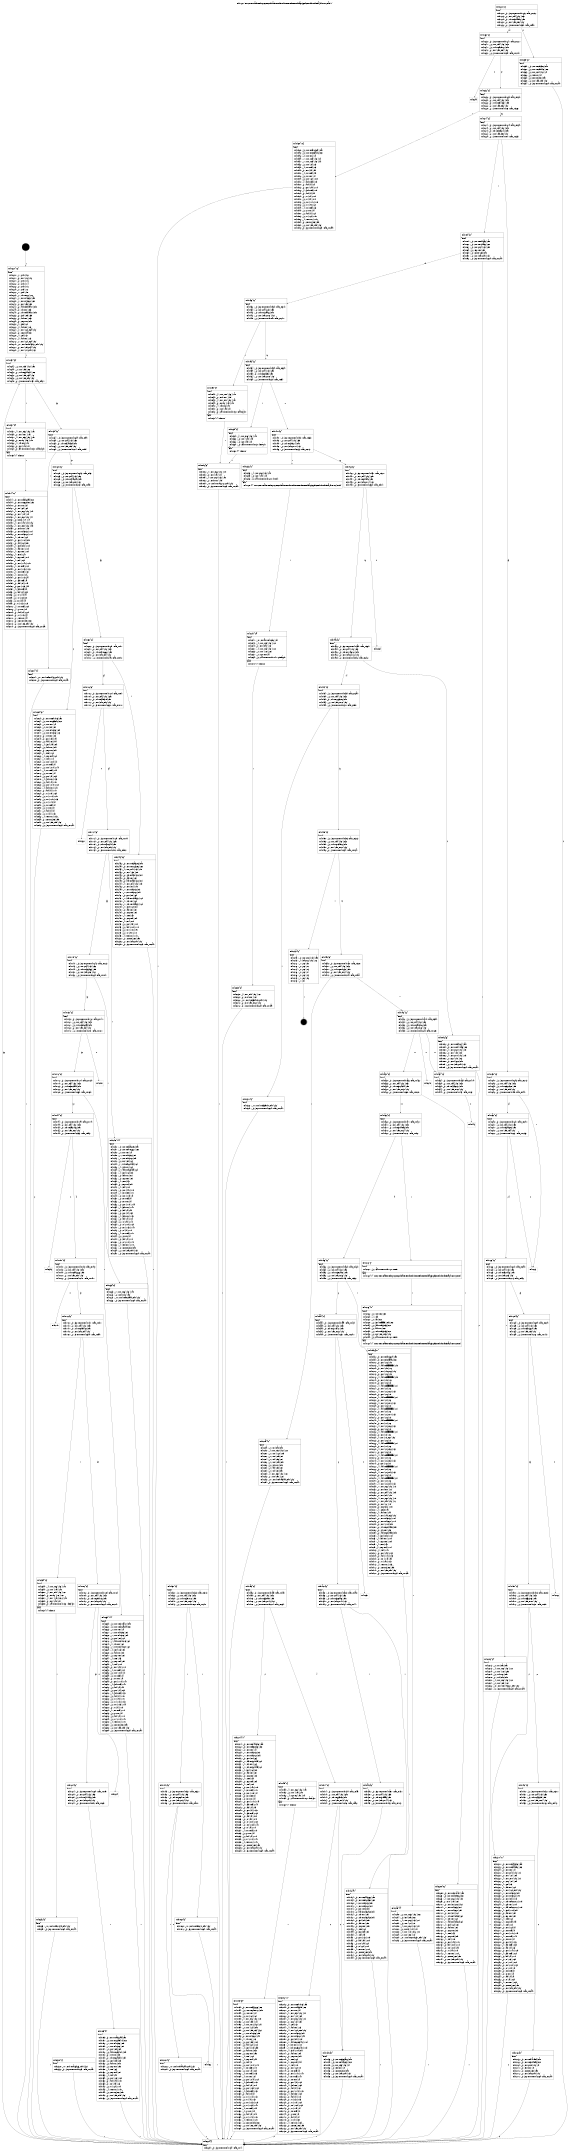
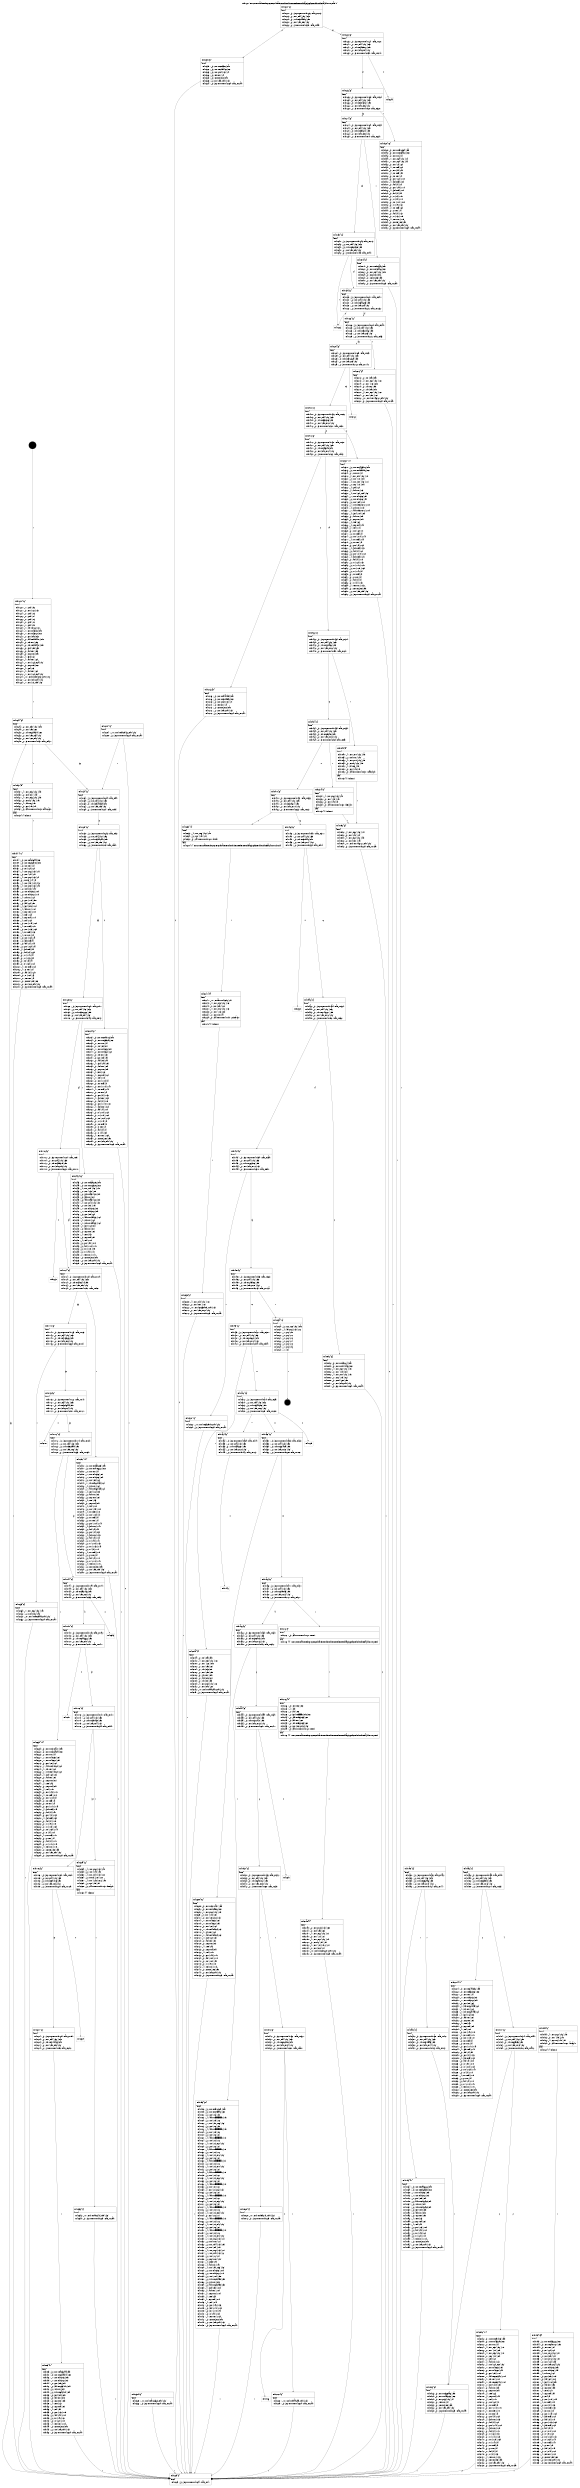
edge "0x401e7d [30]" -> "0x401938 [28]": now "0x40191c [28]" -> "0x401938 [28]"
edge "0x4016b4 [28]" -> "0x402204 [15]": reversed
edge "0x401aa4 [28]" -> "0x401ac0 [28]": now "0x401aa4 [28]" -> "0x401b30 [28]"
